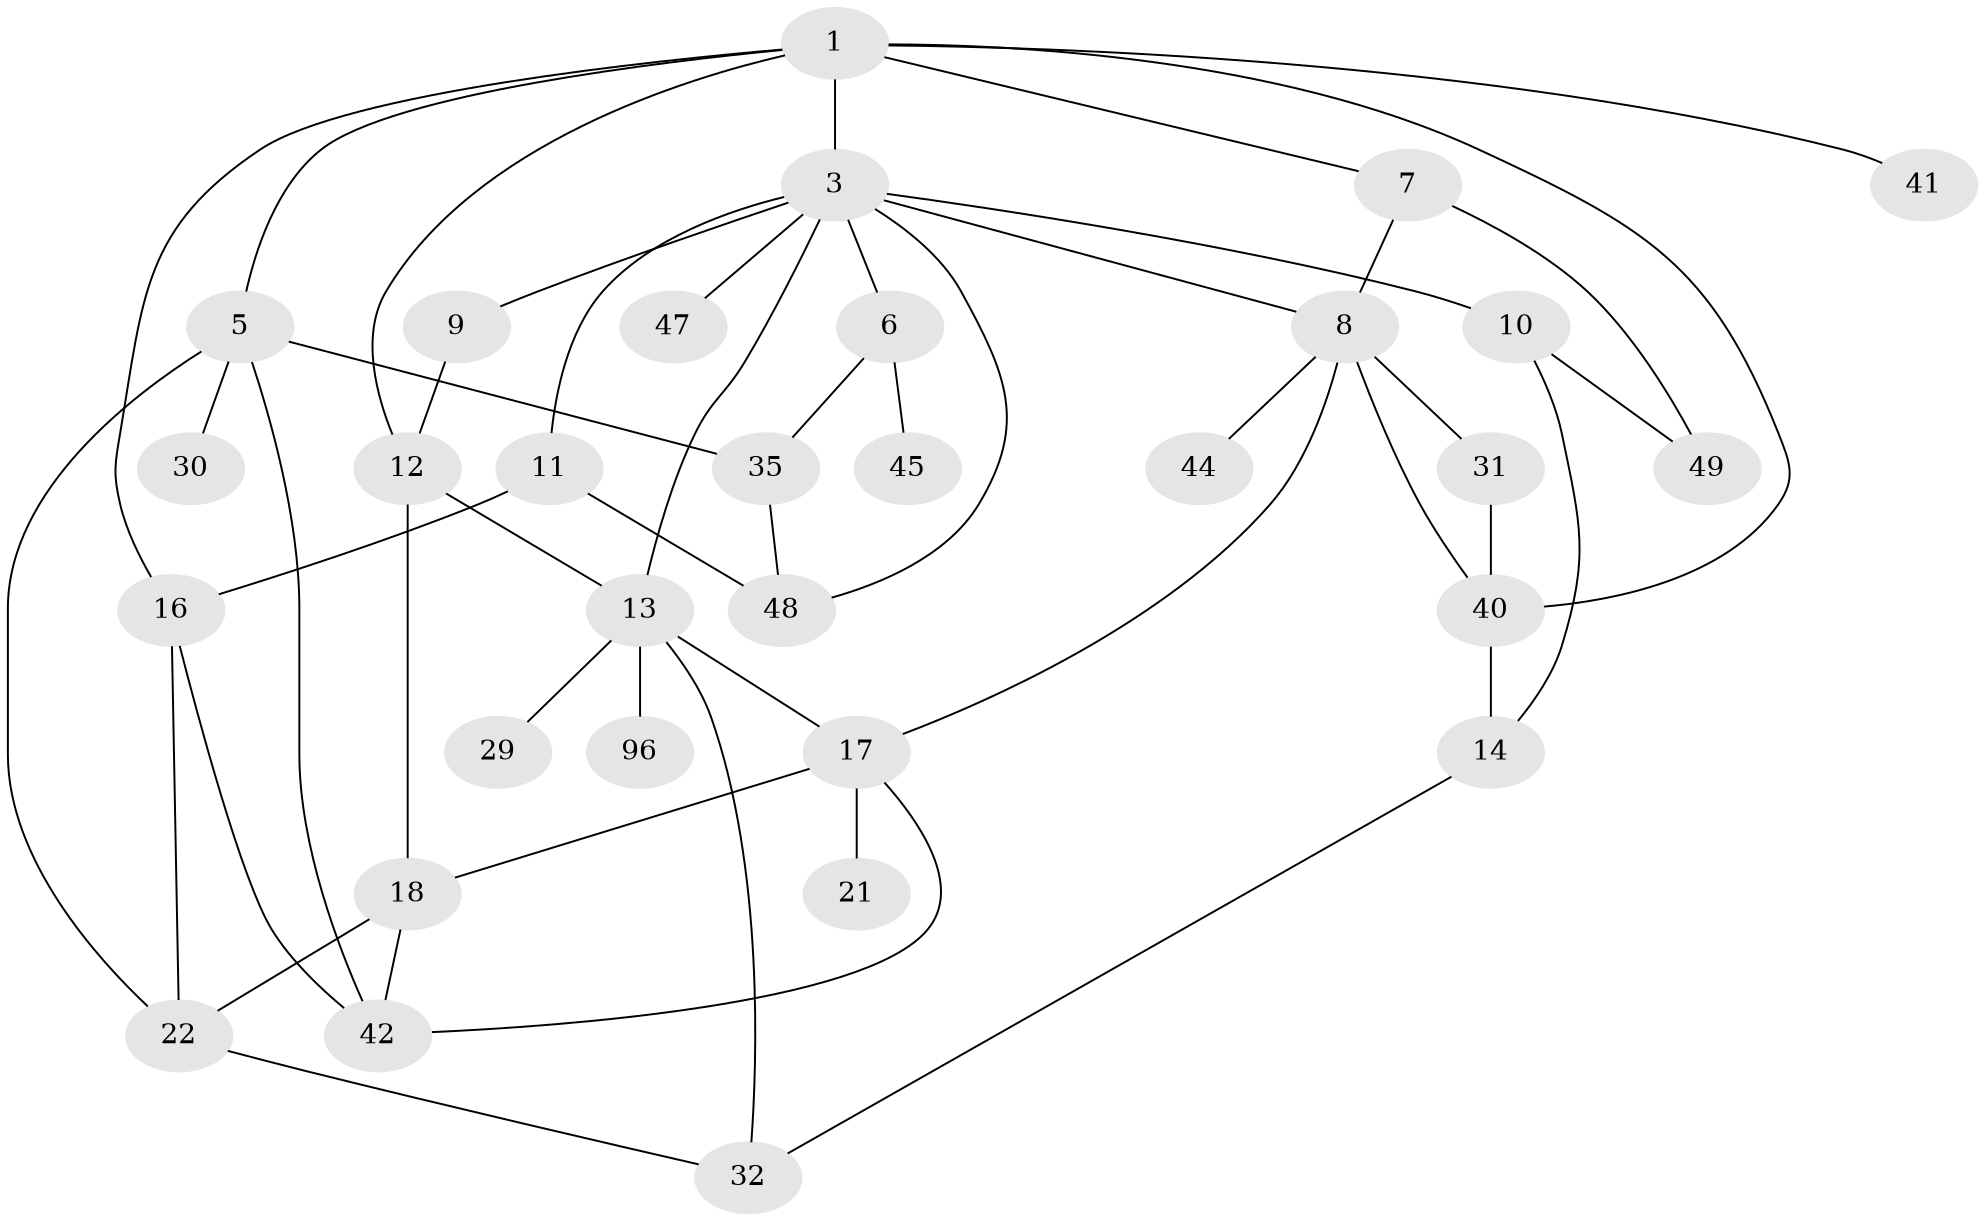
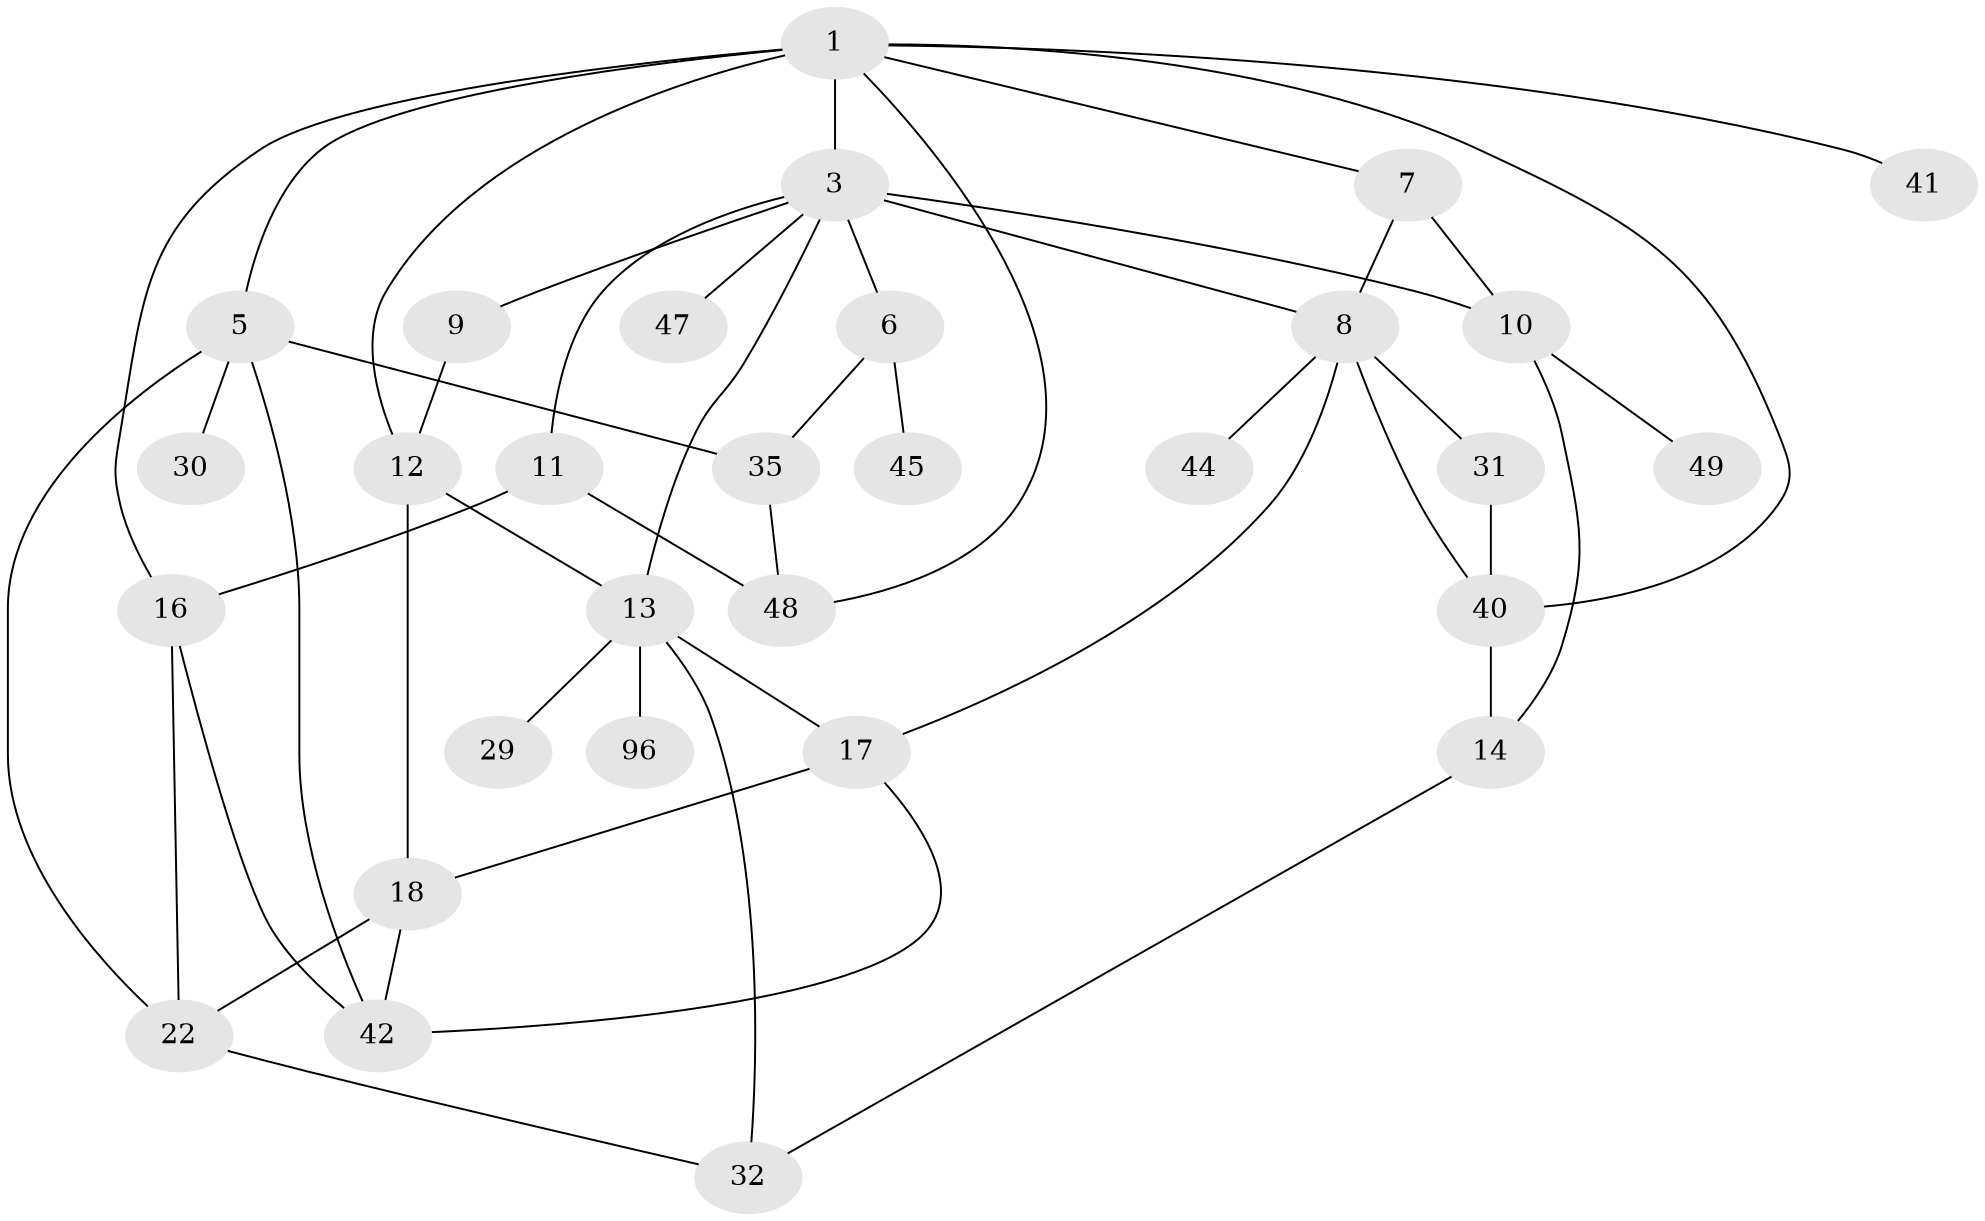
edge "7" -- "49": now "7" -- "10"
edge "3" -- "48": now "1" -- "48"
node "21": removed
